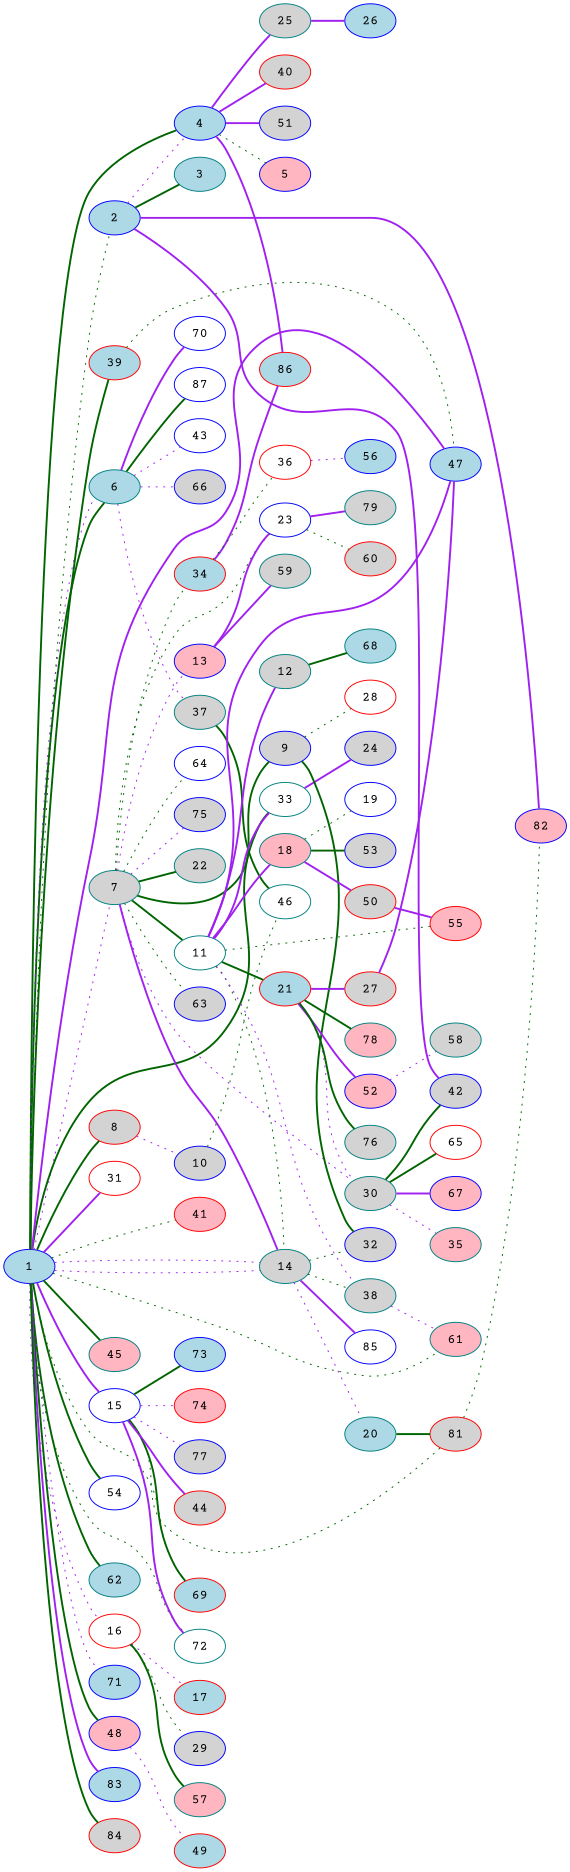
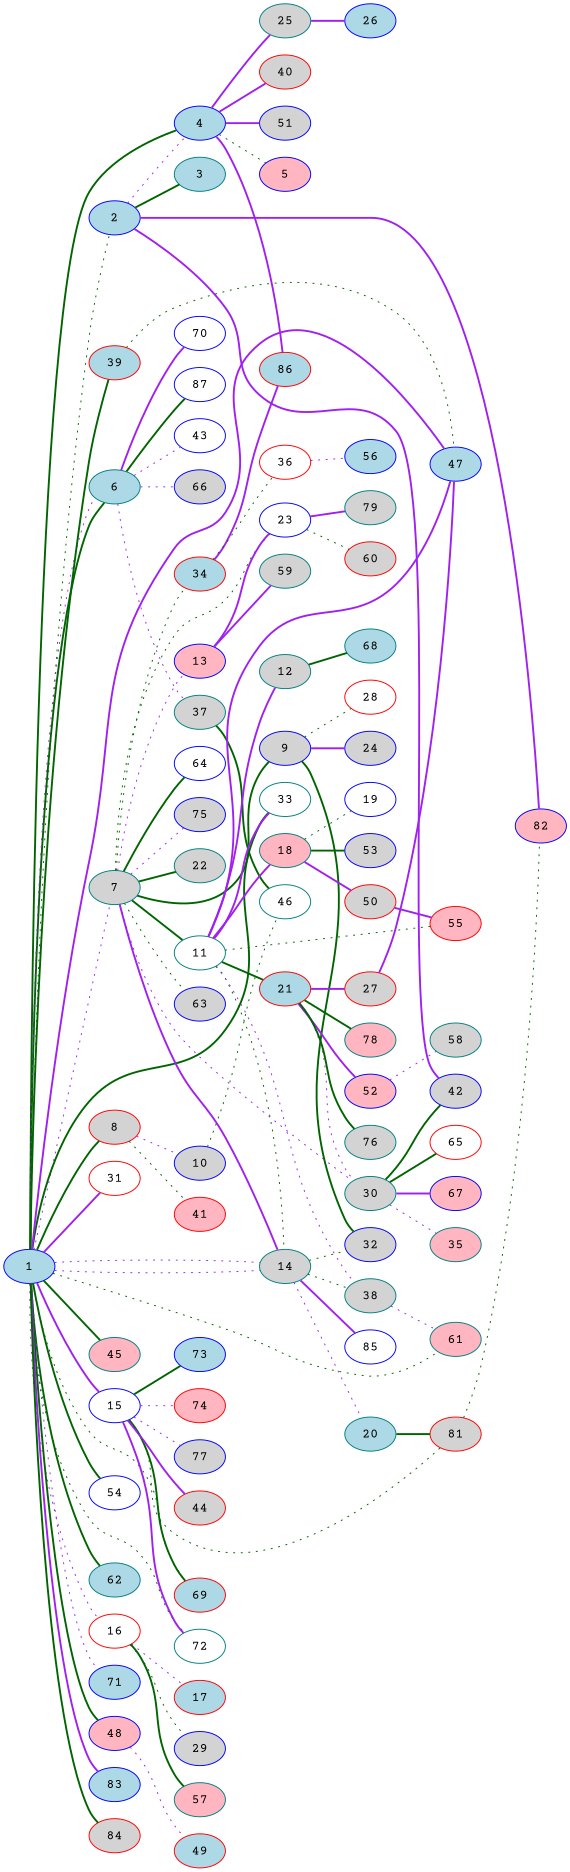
edge "24" -- "33": now "24" -- "9"
edge "64" -- "7": style dotted -> bold
edge "41" -- "1": now "41" -- "8"
